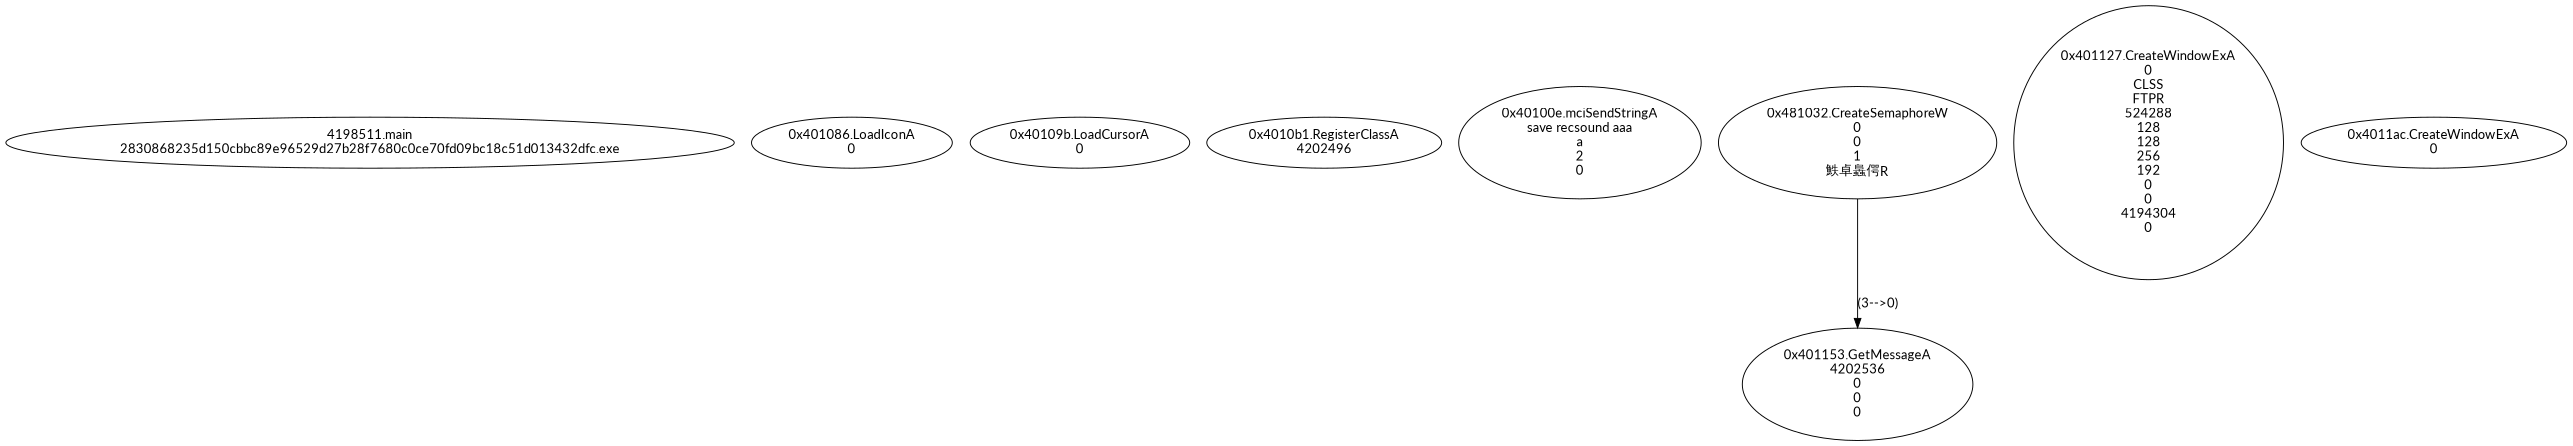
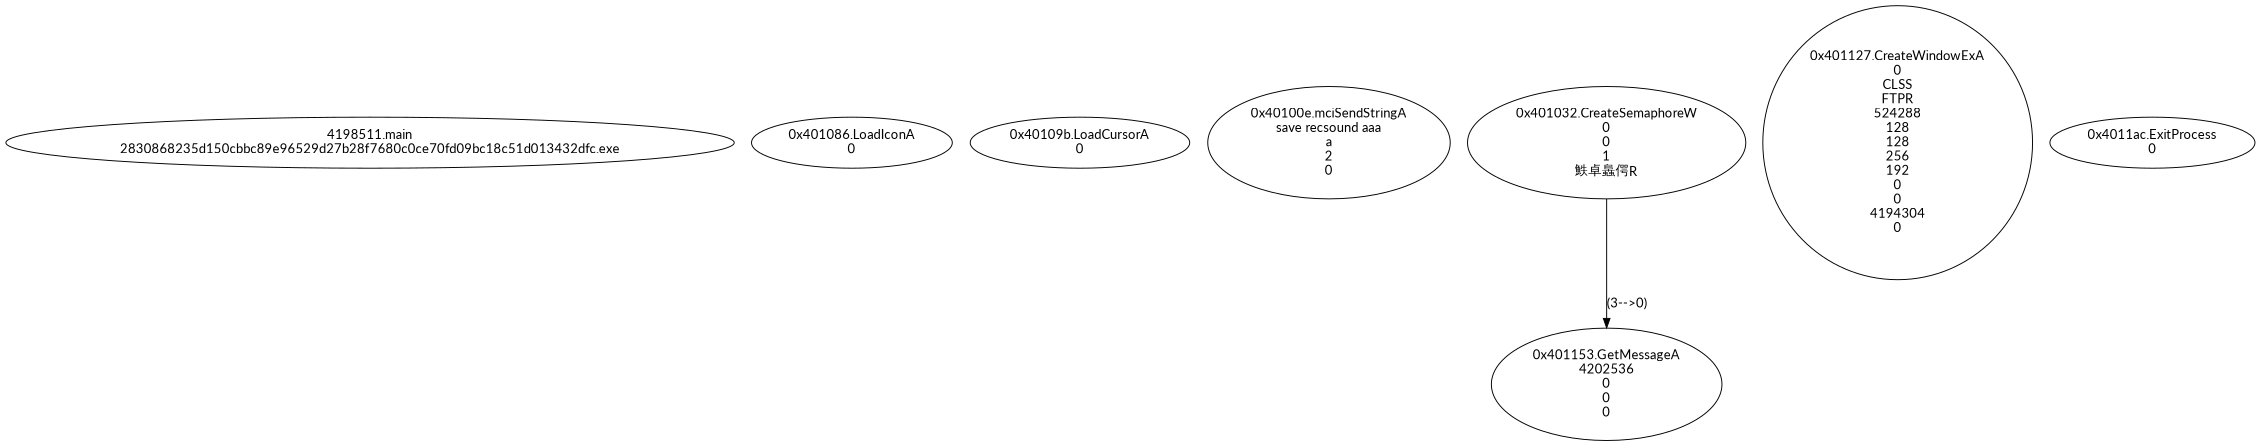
node "0x4010b1.RegisterClassA 4202496": removed
node "0x481032.CreateSemaphoreW 0 0 1 䱃卓䘀偔R": label "0x481032.CreateSemaphoreW 0 0 1 䱃卓䘀偔R" -> "0x401032.CreateSemaphoreW 0 0 1 䱃卓䘀偔R"
node "0x4011ac.CreateWindowExA 0": label "0x4011ac.CreateWindowExA 0" -> "0x4011ac.ExitProcess 0"
